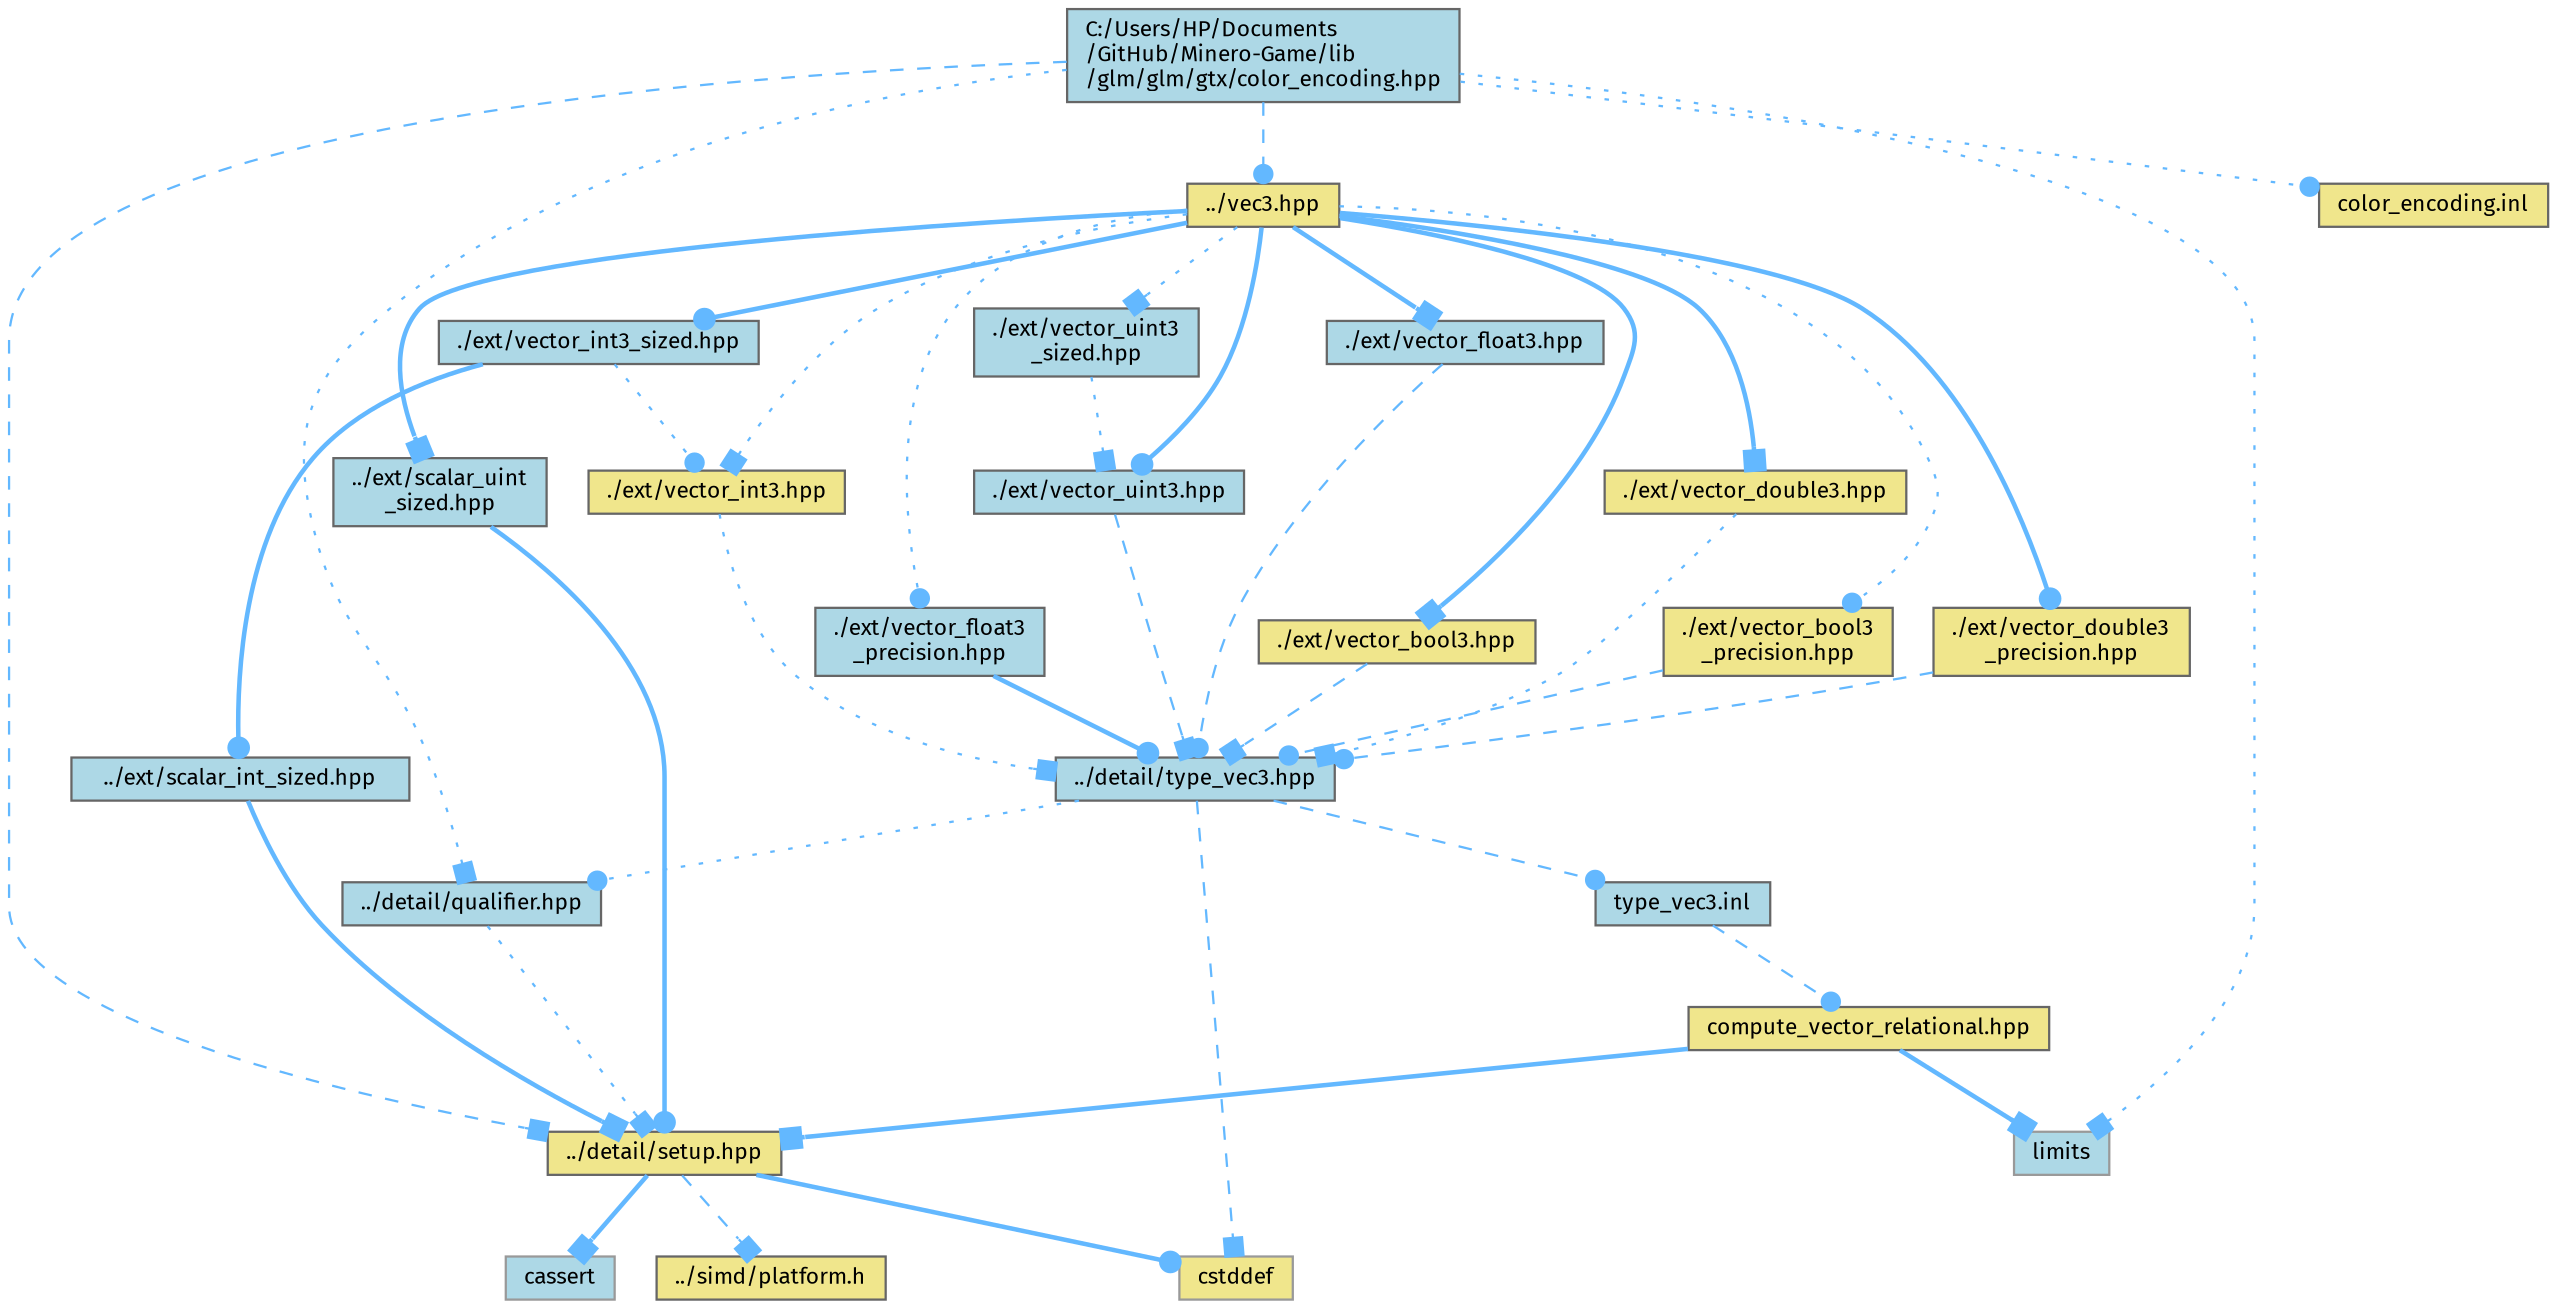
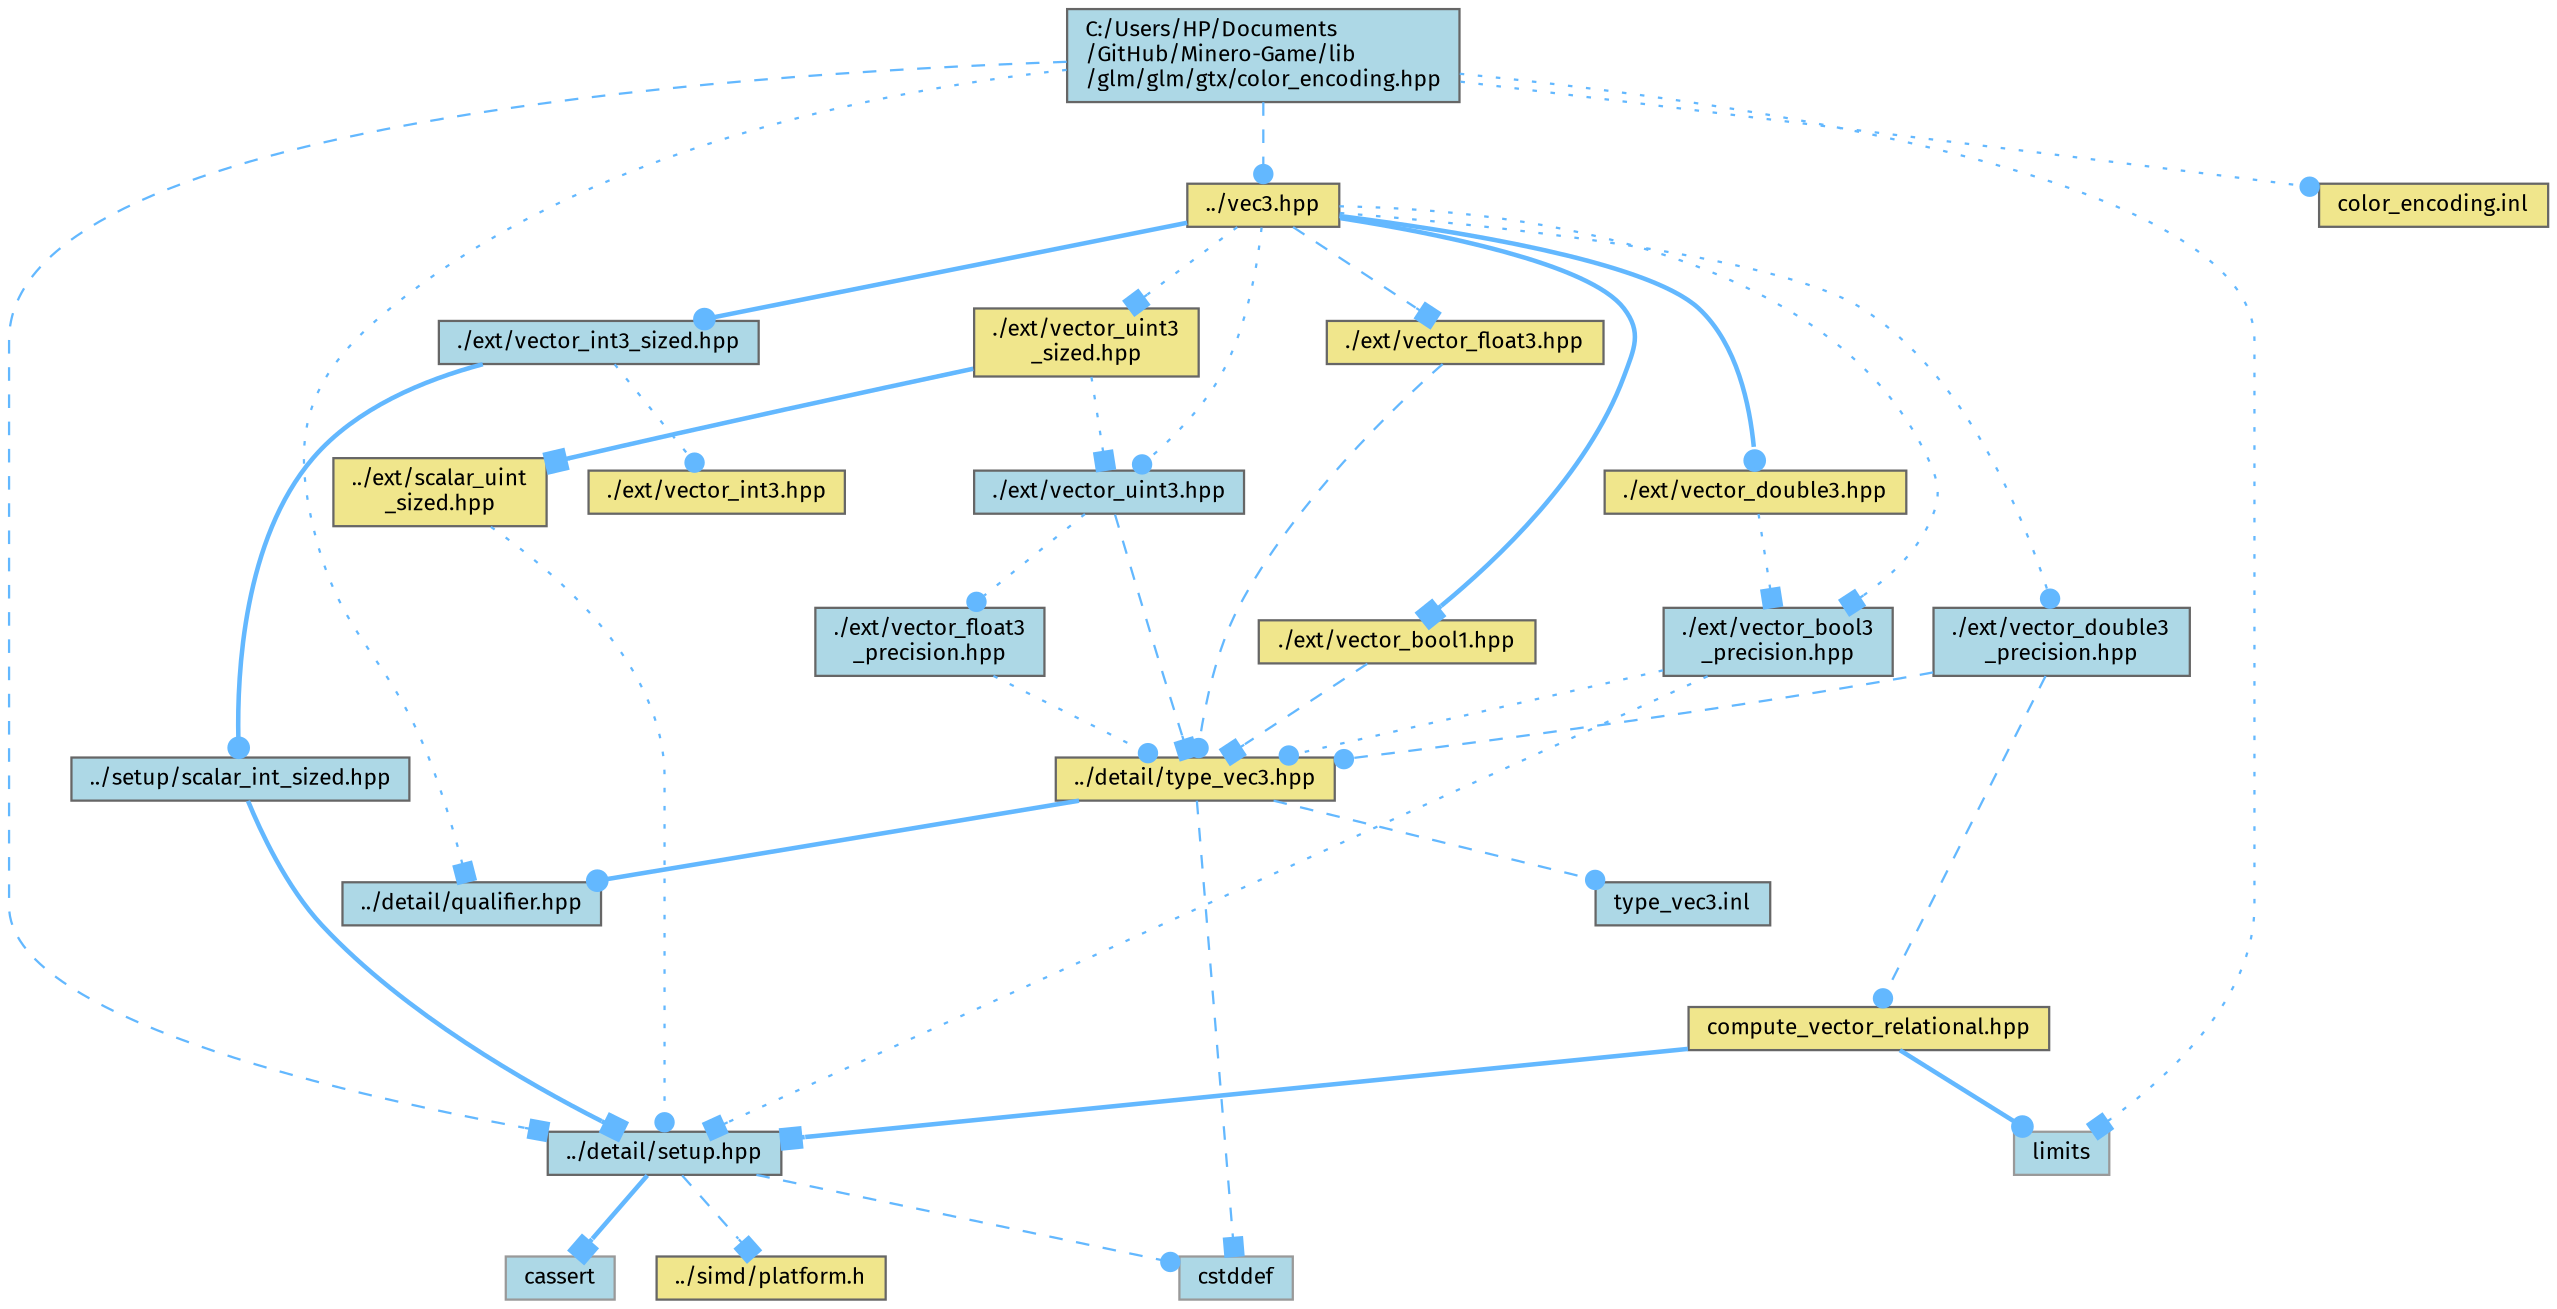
edge "../vec3.hpp" -> "../ext/scalar_uint _sized.hpp": now "./ext/vector_uint3 _sized.hpp" -> "../ext/scalar_uint _sized.hpp"
edge "../vec3.hpp" -> "./ext/vector_double3.hpp": arrowhead box -> dot
edge "../vec3.hpp" -> "./ext/vector_float3.hpp": style bold -> dashed
edge "../vec3.hpp" -> "./ext/vector_double3 _precision.hpp": style bold -> dotted
edge "../vec3.hpp" -> "./ext/vector_bool3 _precision.hpp": arrowhead dot -> box
edge "../vec3.hpp" -> "./ext/vector_int3.hpp": removed
edge "../vec3.hpp" -> "./ext/vector_float3 _precision.hpp": now "./ext/vector_uint3.hpp" -> "./ext/vector_float3 _precision.hpp"
node "./ext/vector_uint3 _sized.hpp": fillcolor lightblue -> khaki
node "./ext/vector_float3.hpp": fillcolor lightblue -> khaki
edge "../vec3.hpp" -> "./ext/vector_uint3.hpp": style bold -> dotted
node "../ext/scalar_uint _sized.hpp": fillcolor lightblue -> khaki
node "./ext/vector_bool3.hpp": label "./ext/vector_bool3.hpp" -> "./ext/vector_bool1.hpp"
node "./ext/vector_bool3 _precision.hpp": fillcolor khaki -> lightblue
node "./ext/vector_double3 _precision.hpp": fillcolor khaki -> lightblue
edge "./ext/vector_double3.hpp" -> "../detail/type_vec3.hpp": now "./ext/vector_double3.hpp" -> "./ext/vector_bool3 _precision.hpp"
edge "./ext/vector_bool3 _precision.hpp" -> "../detail/type_vec3.hpp": style dashed -> dotted
edge "./ext/vector_int3.hpp" -> "../detail/type_vec3.hpp": removed
edge "./ext/vector_float3 _precision.hpp" -> "../detail/type_vec3.hpp": style bold -> dotted
node "../ext/scalar_int_sized.hpp": label "../ext/scalar_int_sized.hpp" -> "../setup/scalar_int_sized.hpp"
node "../detail/type_vec3.hpp": fillcolor lightblue -> khaki
edge "../ext/scalar_uint _sized.hpp" -> "../detail/setup.hpp": style bold -> dotted
edge "../detail/type_vec3.hpp" -> "../detail/qualifier.hpp": style dotted -> bold
edge "type_vec3.inl" -> "compute_vector_relational.hpp": now "./ext/vector_double3 _precision.hpp" -> "compute_vector_relational.hpp"
edge "../detail/qualifier.hpp" -> "../detail/setup.hpp": now "./ext/vector_bool3 _precision.hpp" -> "../detail/setup.hpp"
edge "compute_vector_relational.hpp" -> "limits": arrowhead box -> dot
node "../detail/setup.hpp": fillcolor khaki -> lightblue
edge "../detail/setup.hpp" -> "cstddef": style bold -> dashed
node "cstddef": fillcolor khaki -> lightblue
